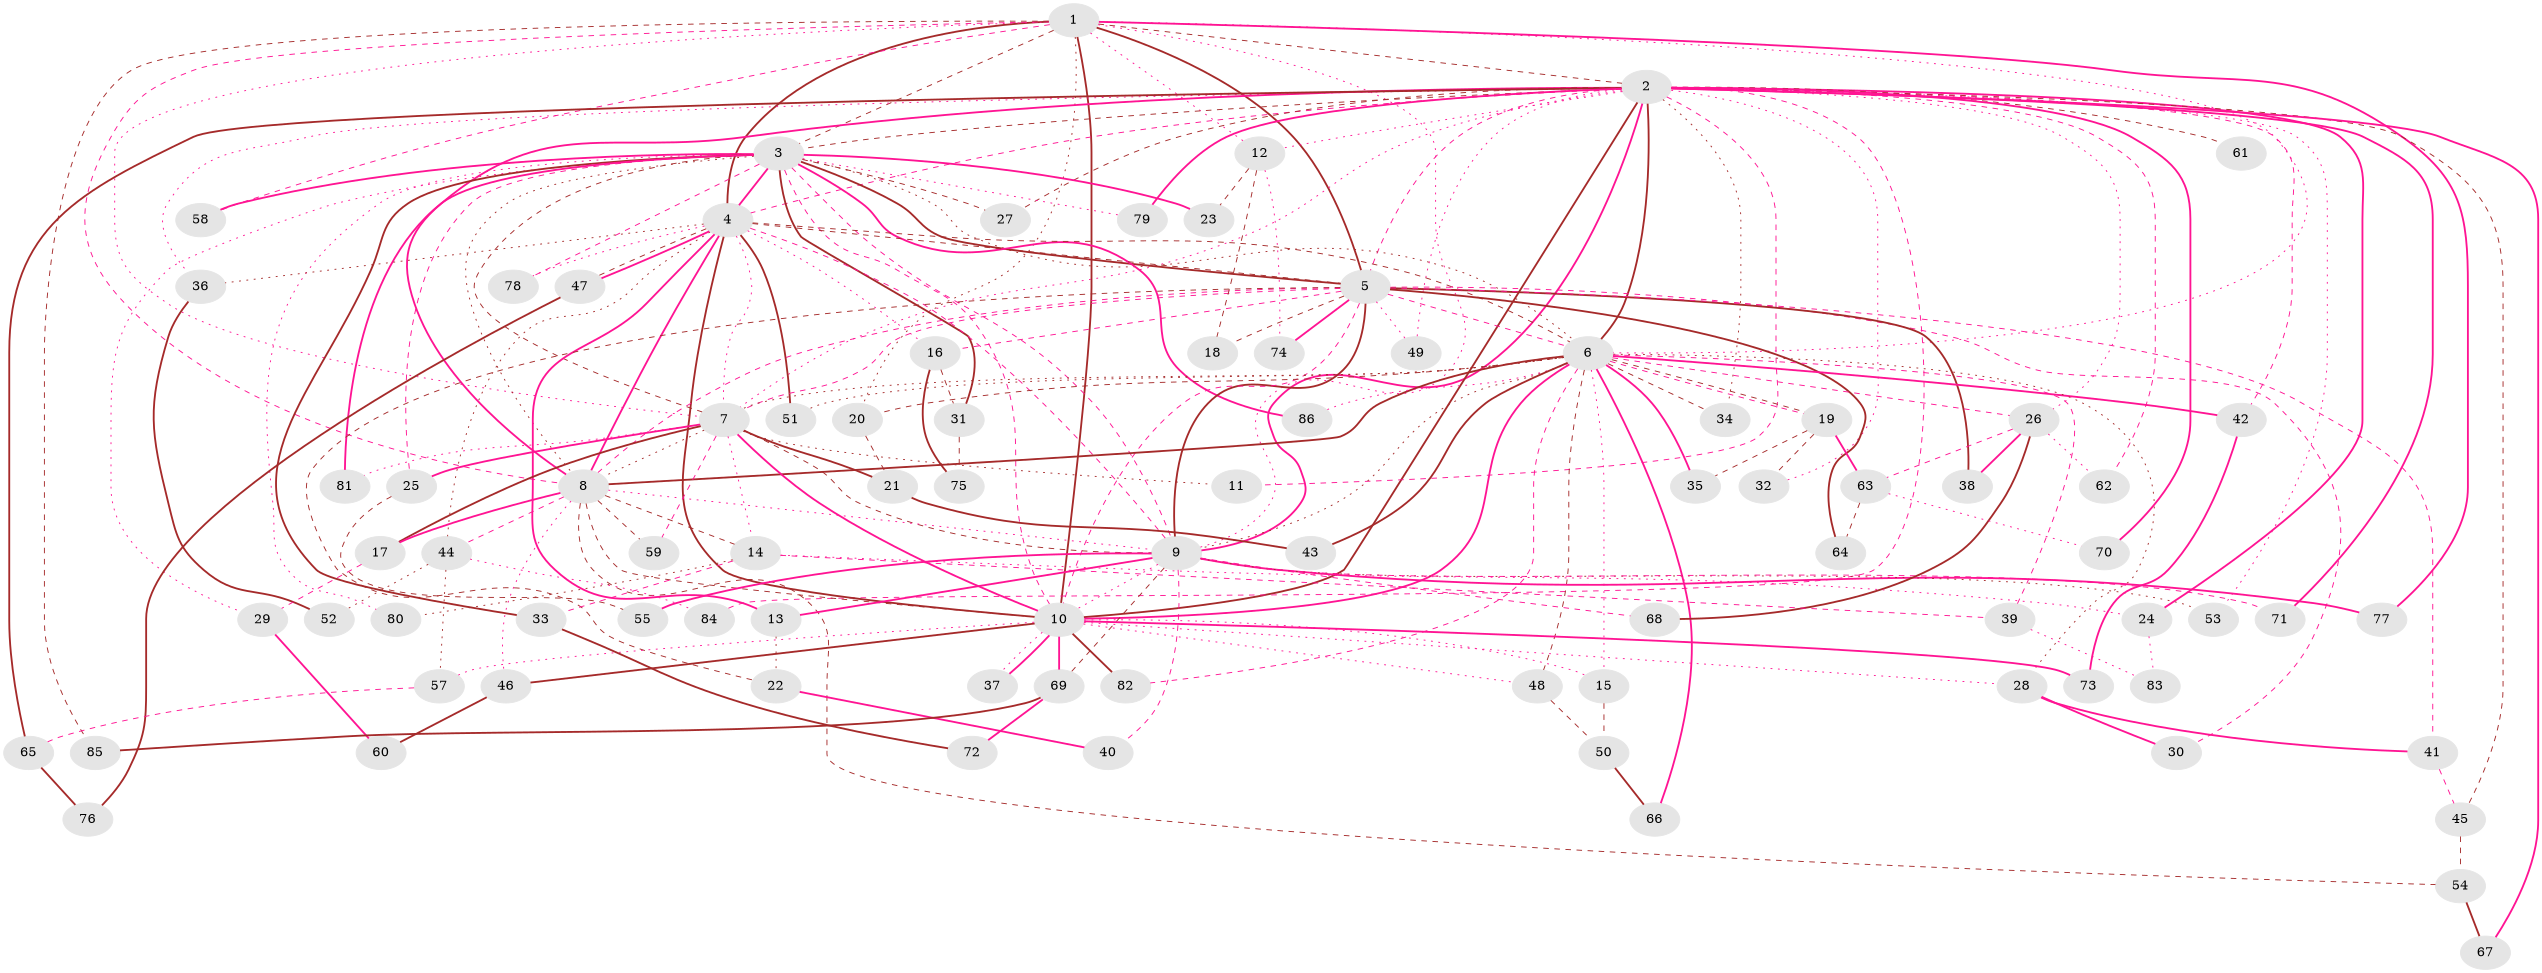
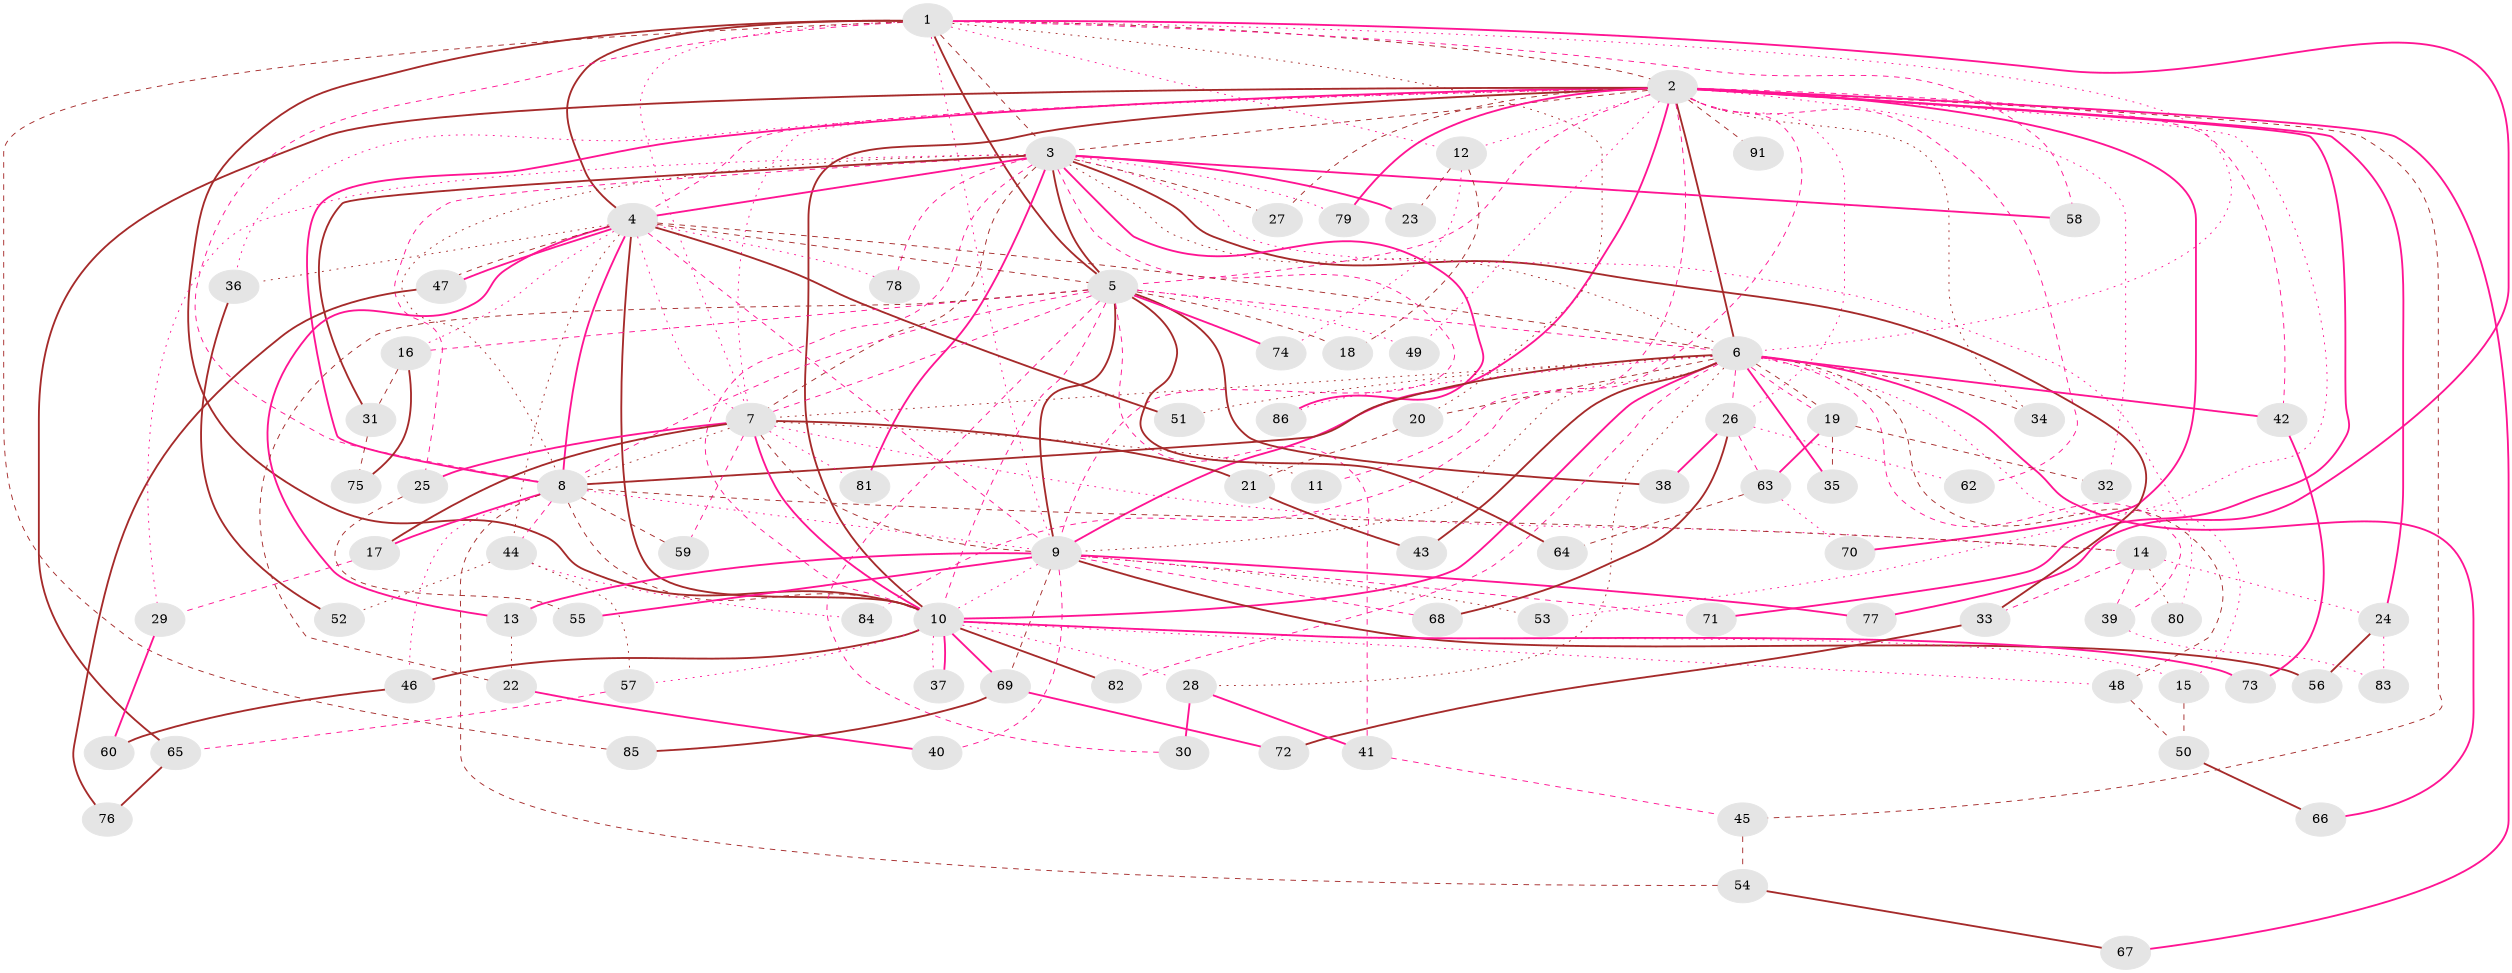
node "61": label "61" -> "91"
node "56": added
